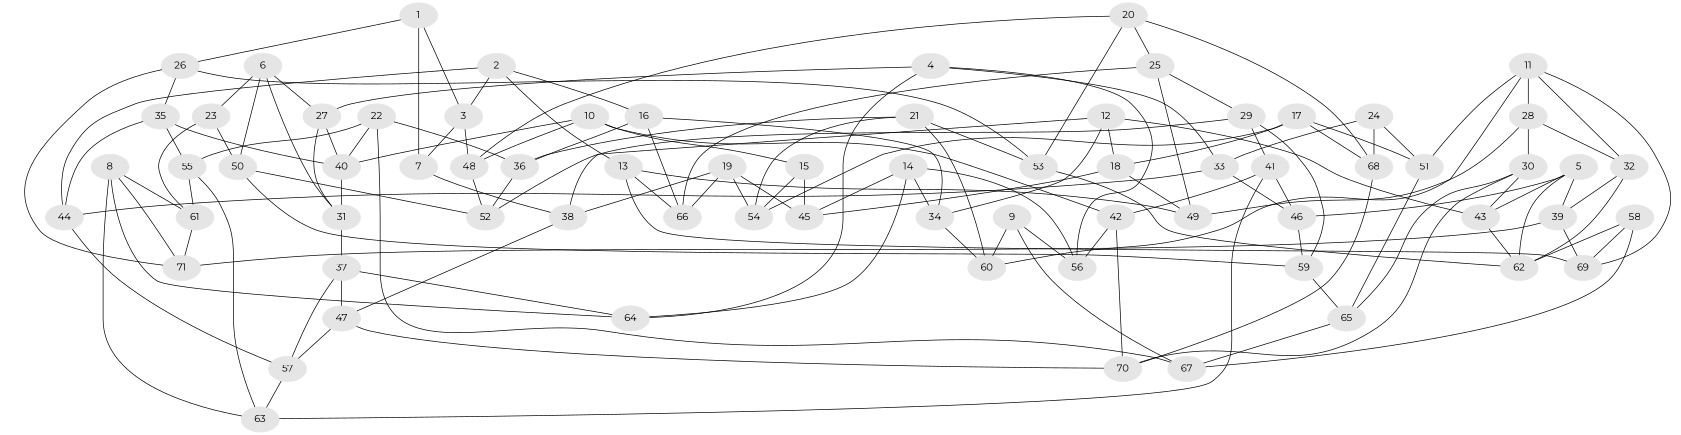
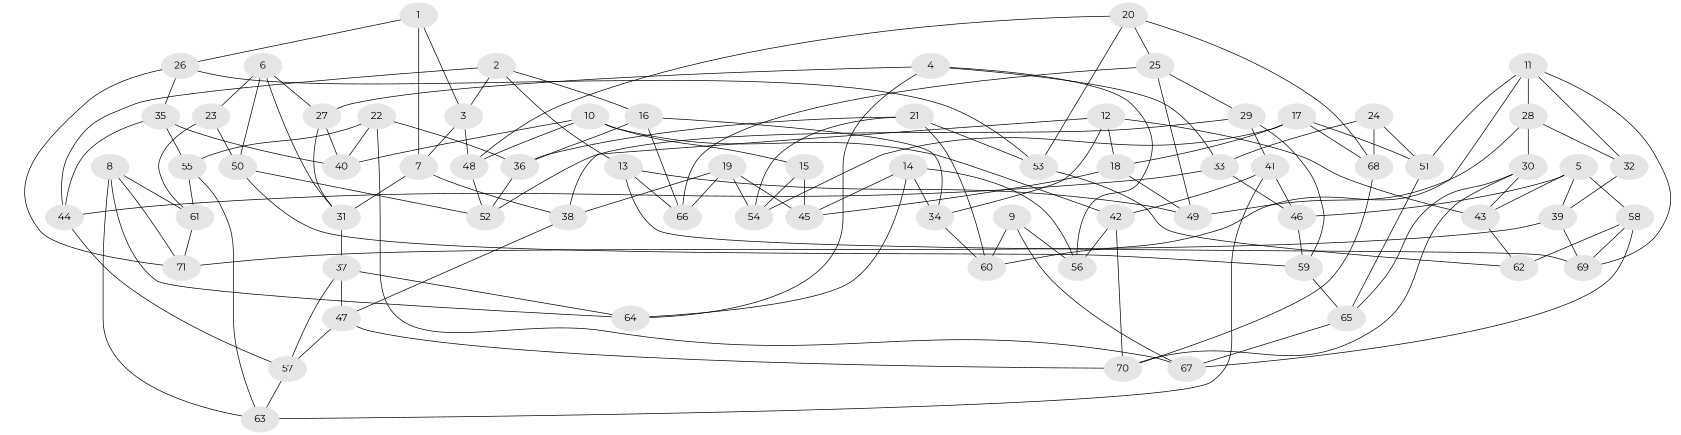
edge "40" -- "31": now "7" -- "31"
edge "5" -- "62": now "5" -- "58"
edge "32" -- "62": removed
